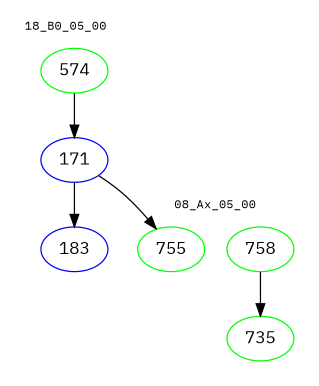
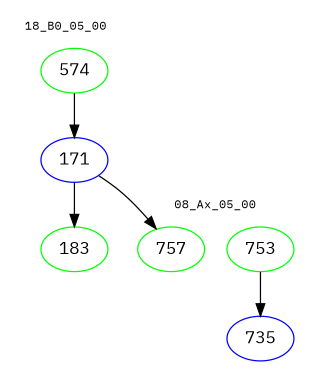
node "183": color blue -> green
node "755": label "755" -> "757"
node "758": label "758" -> "753"
node "735": color green -> blue
